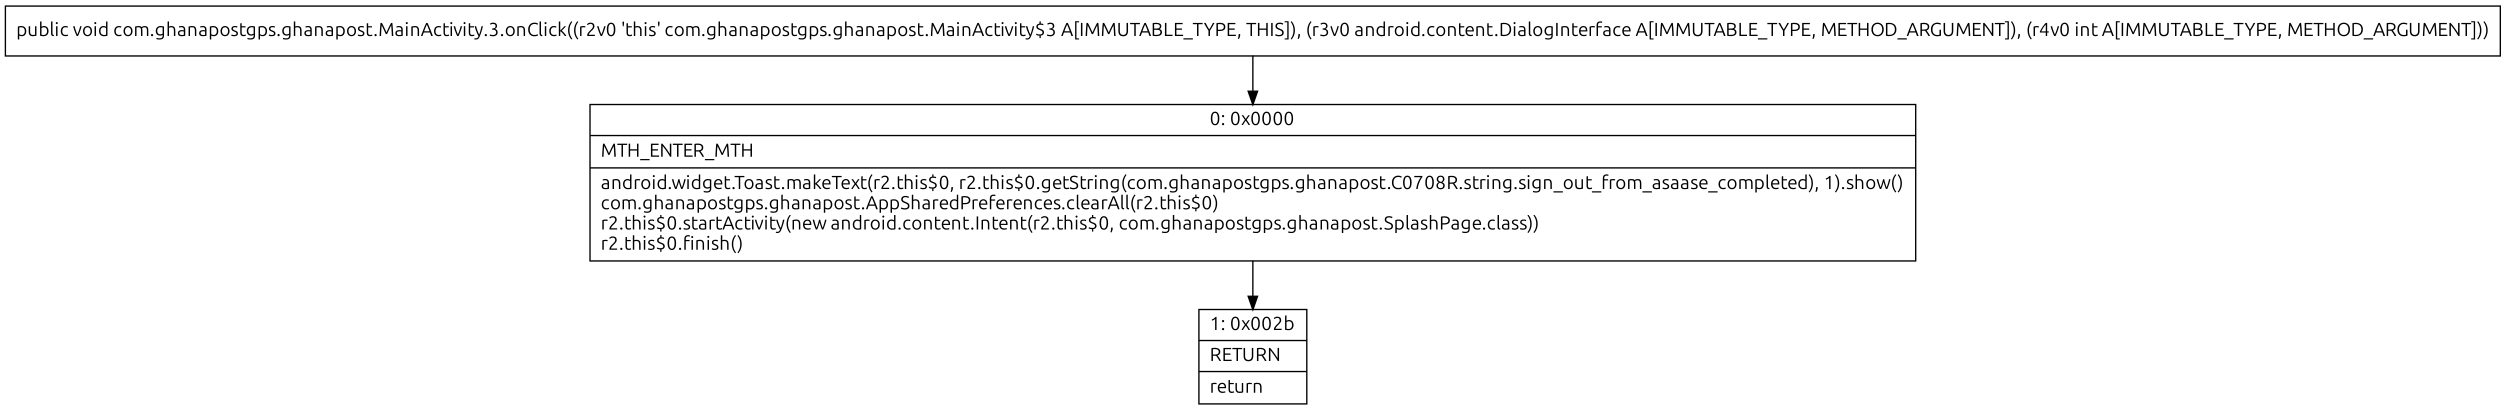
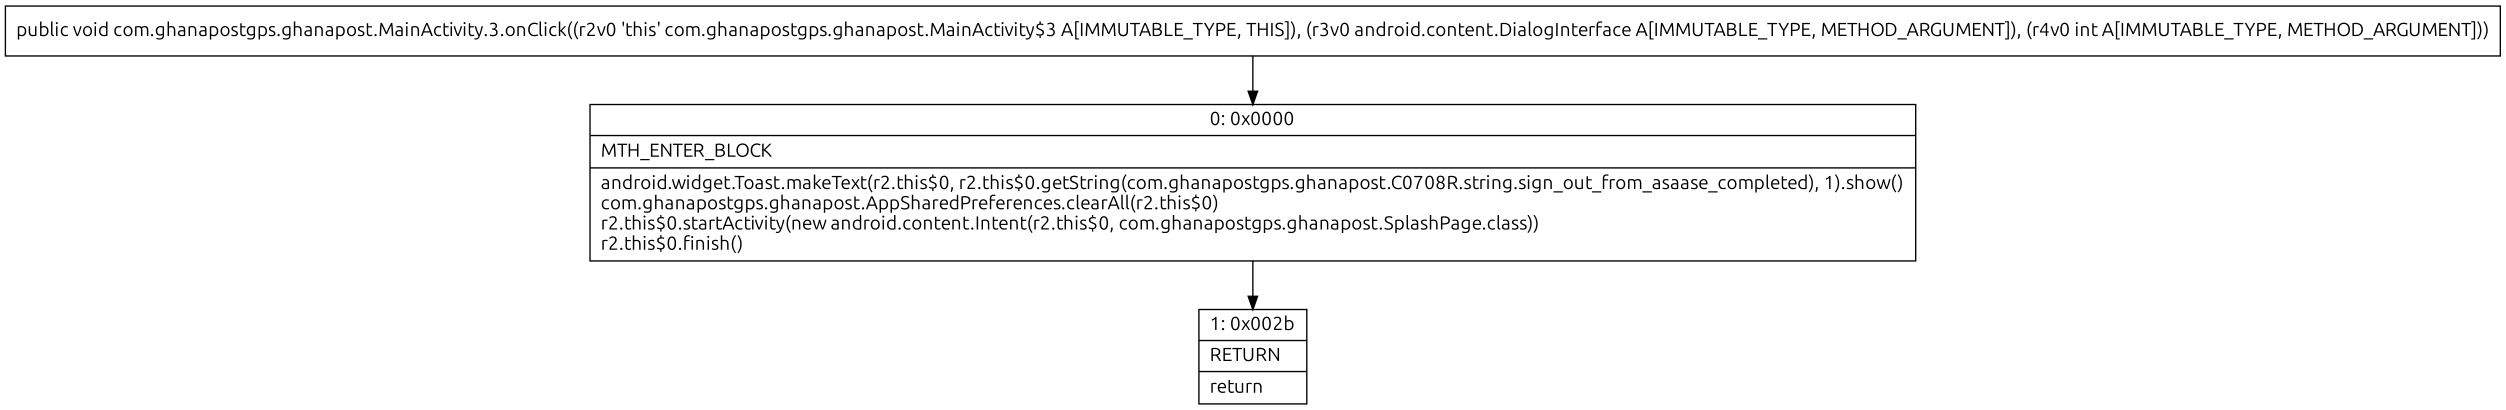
node "0: 0x0000": text "MTH_ENTER_MTH" -> "MTH_ENTER_BLOCK"
